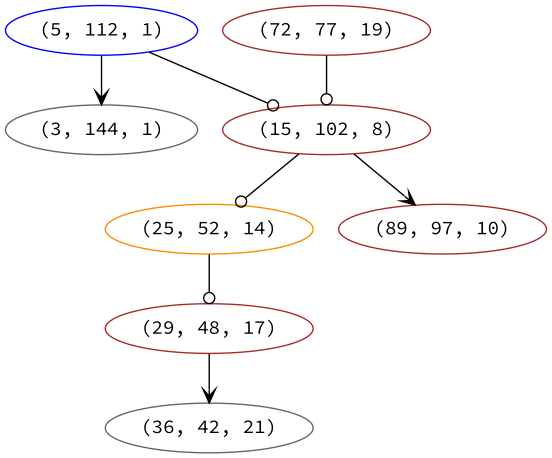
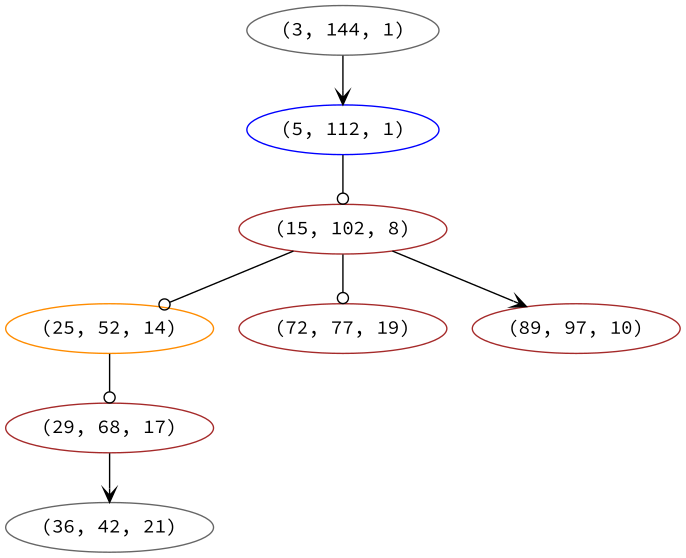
edge "(5, 112, 1)" -> "(3, 144, 1)": reversed
edge "(72, 77, 19)" -> "(15, 102, 8)": reversed
node "(29, 48, 17)": label "(29, 48, 17)" -> "(29, 68, 17)"
